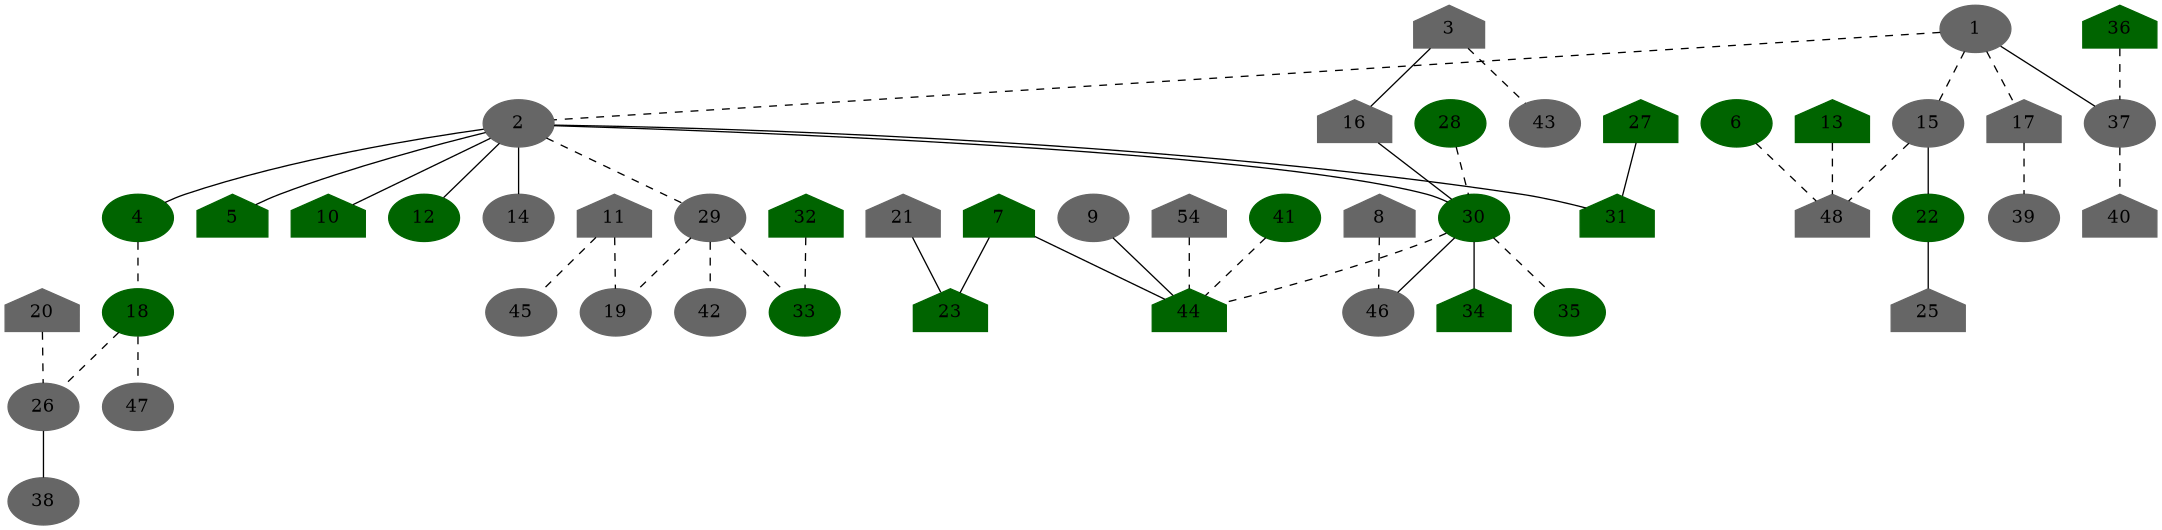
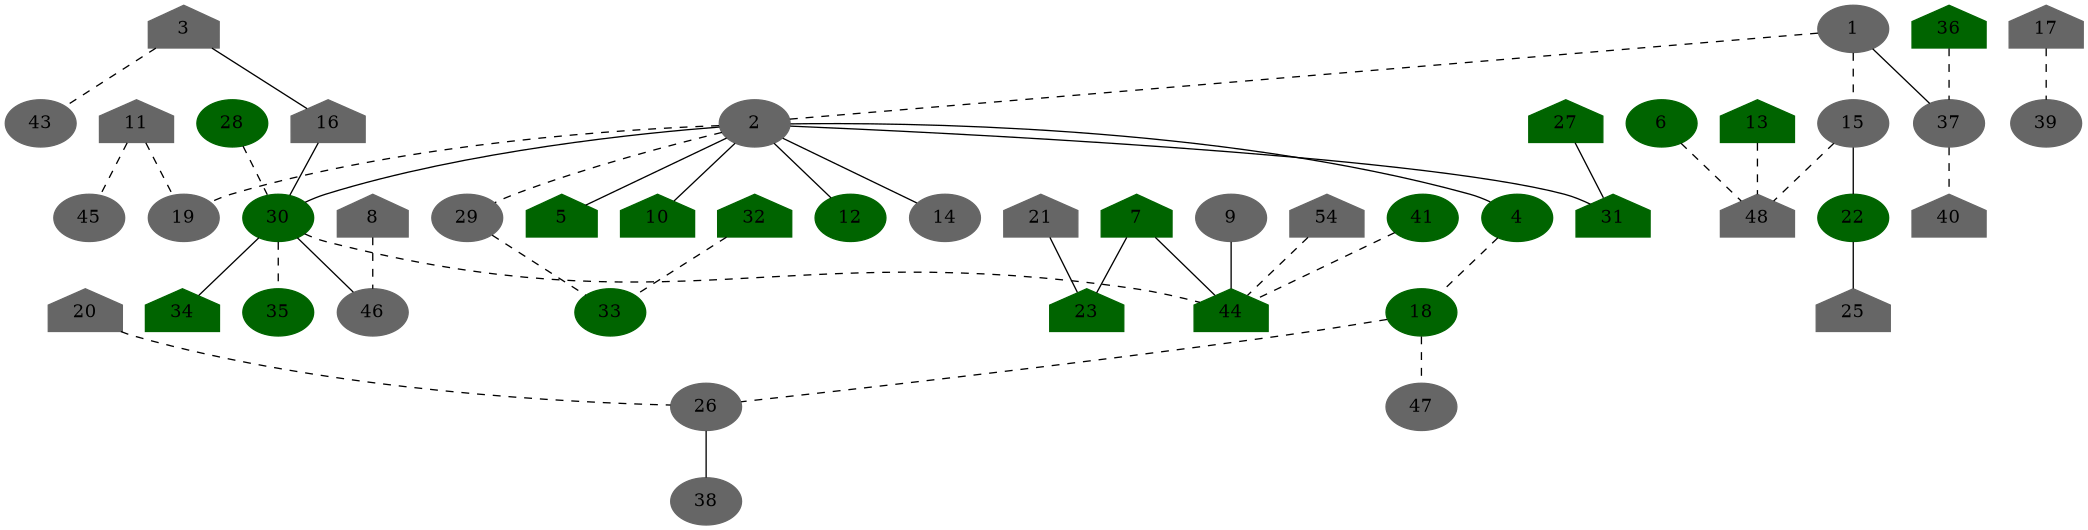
edge "1" -- "17": removed
edge "29" -- "19": now "2" -- "19"
node "42": removed
